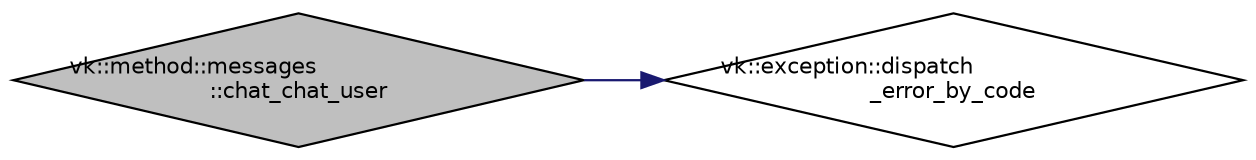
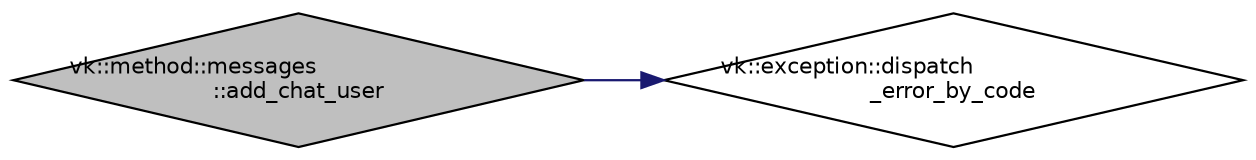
node "vk::method::messages ::chat_chat_user": label "vk::method::messages ::chat_chat_user" -> "vk::method::messages ::add_chat_user"
